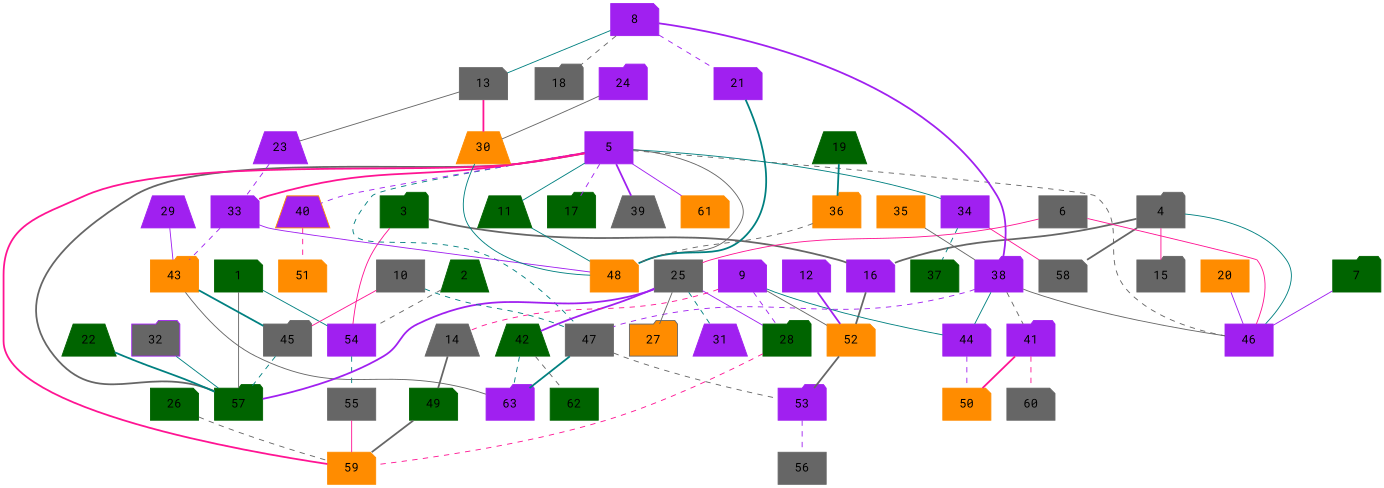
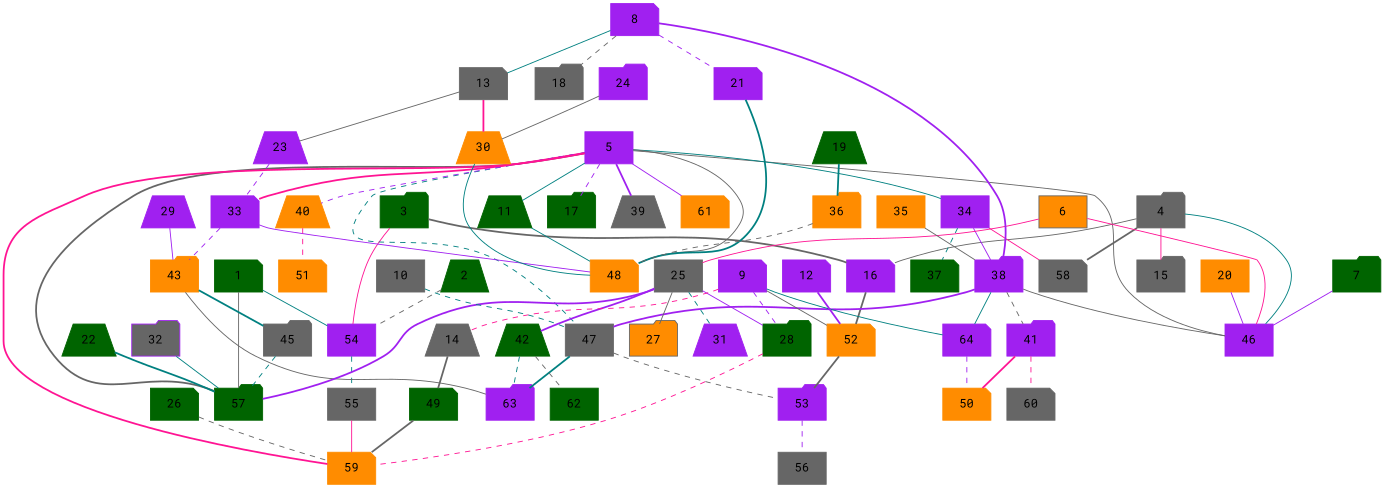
edge "5" -- "46": style dashed -> solid
node "40": fillcolor purple -> darkorange
node "6": fillcolor gray40 -> darkorange
edge "4" -- "16": style bold -> solid
edge "34" -- "38": added
edge "10" -- "45": removed
edge "38" -- "47": style dashed -> bold
node "44": label "44" -> "64"
